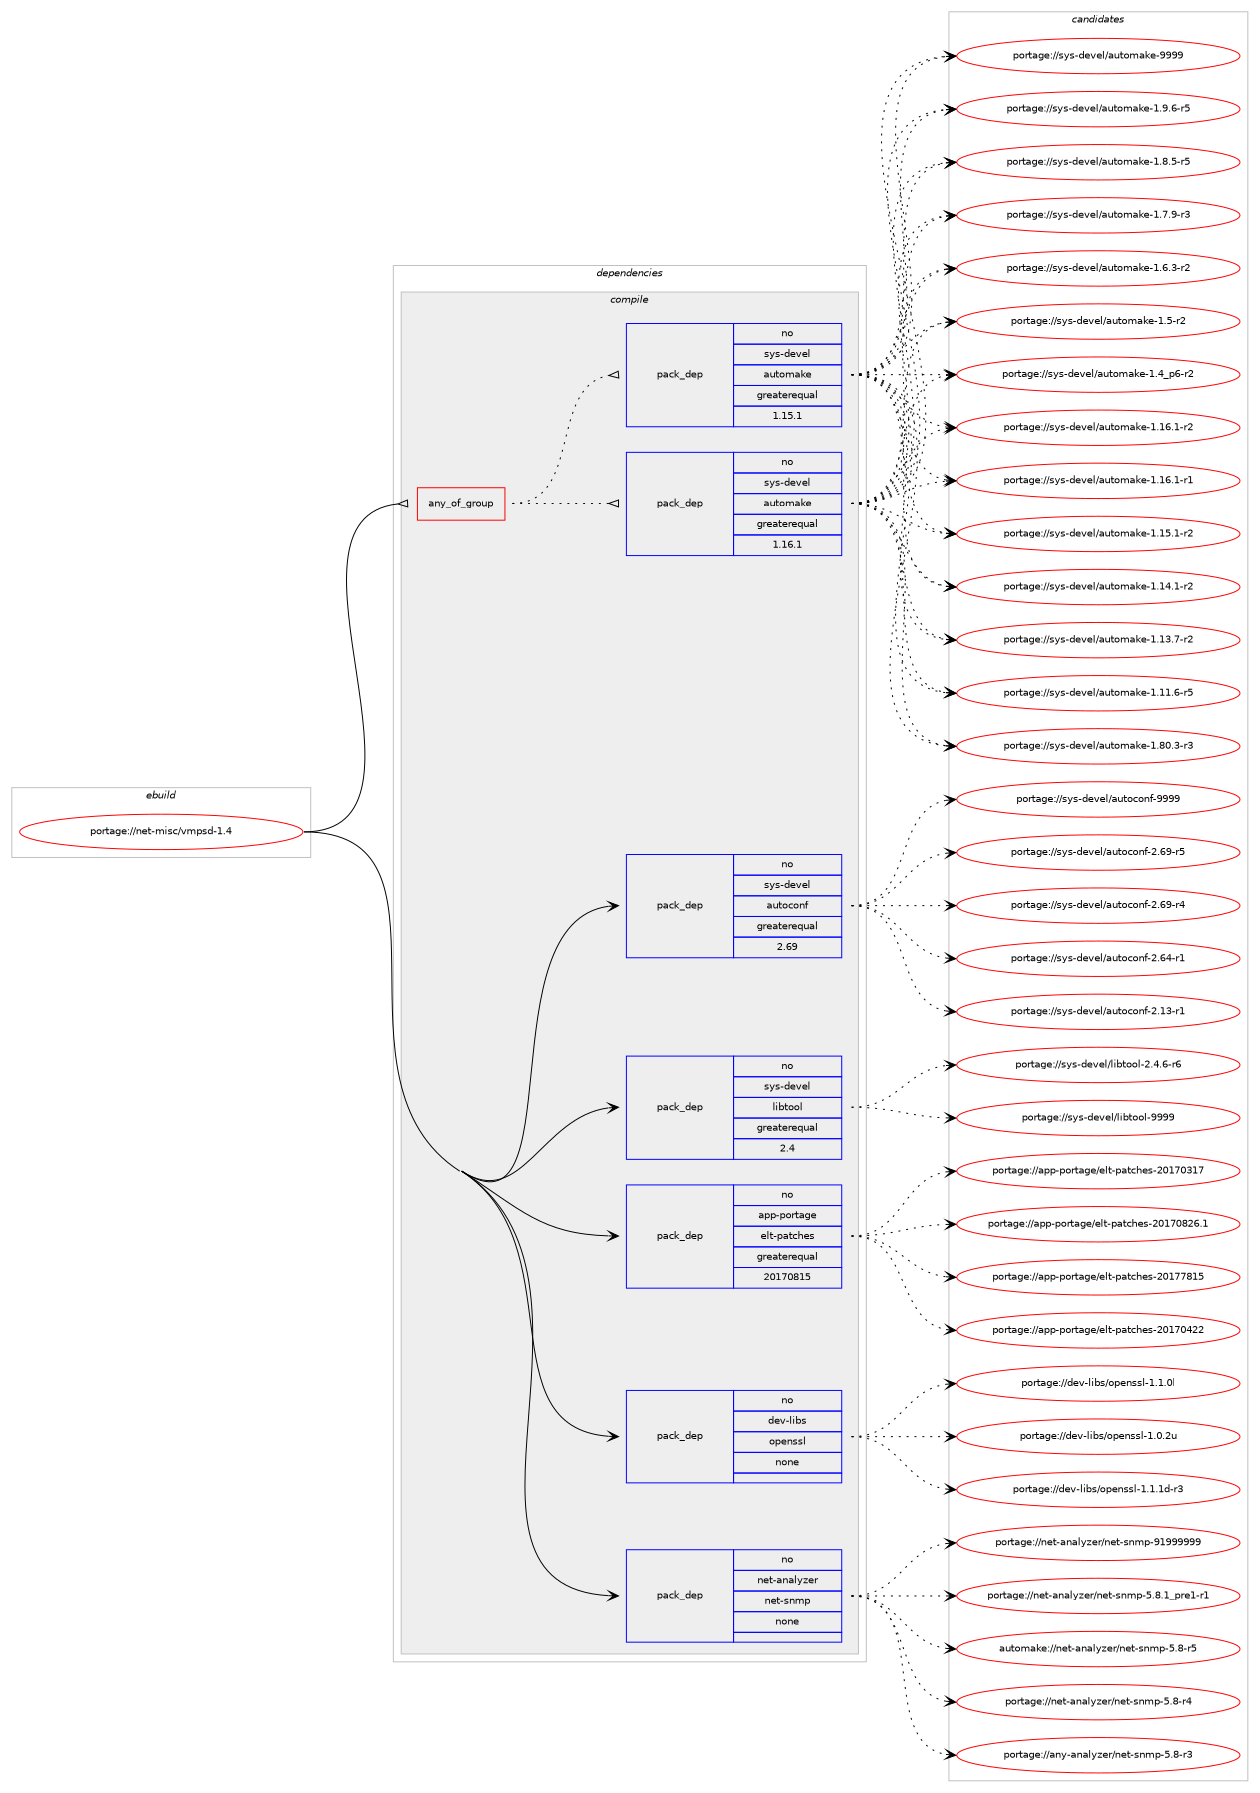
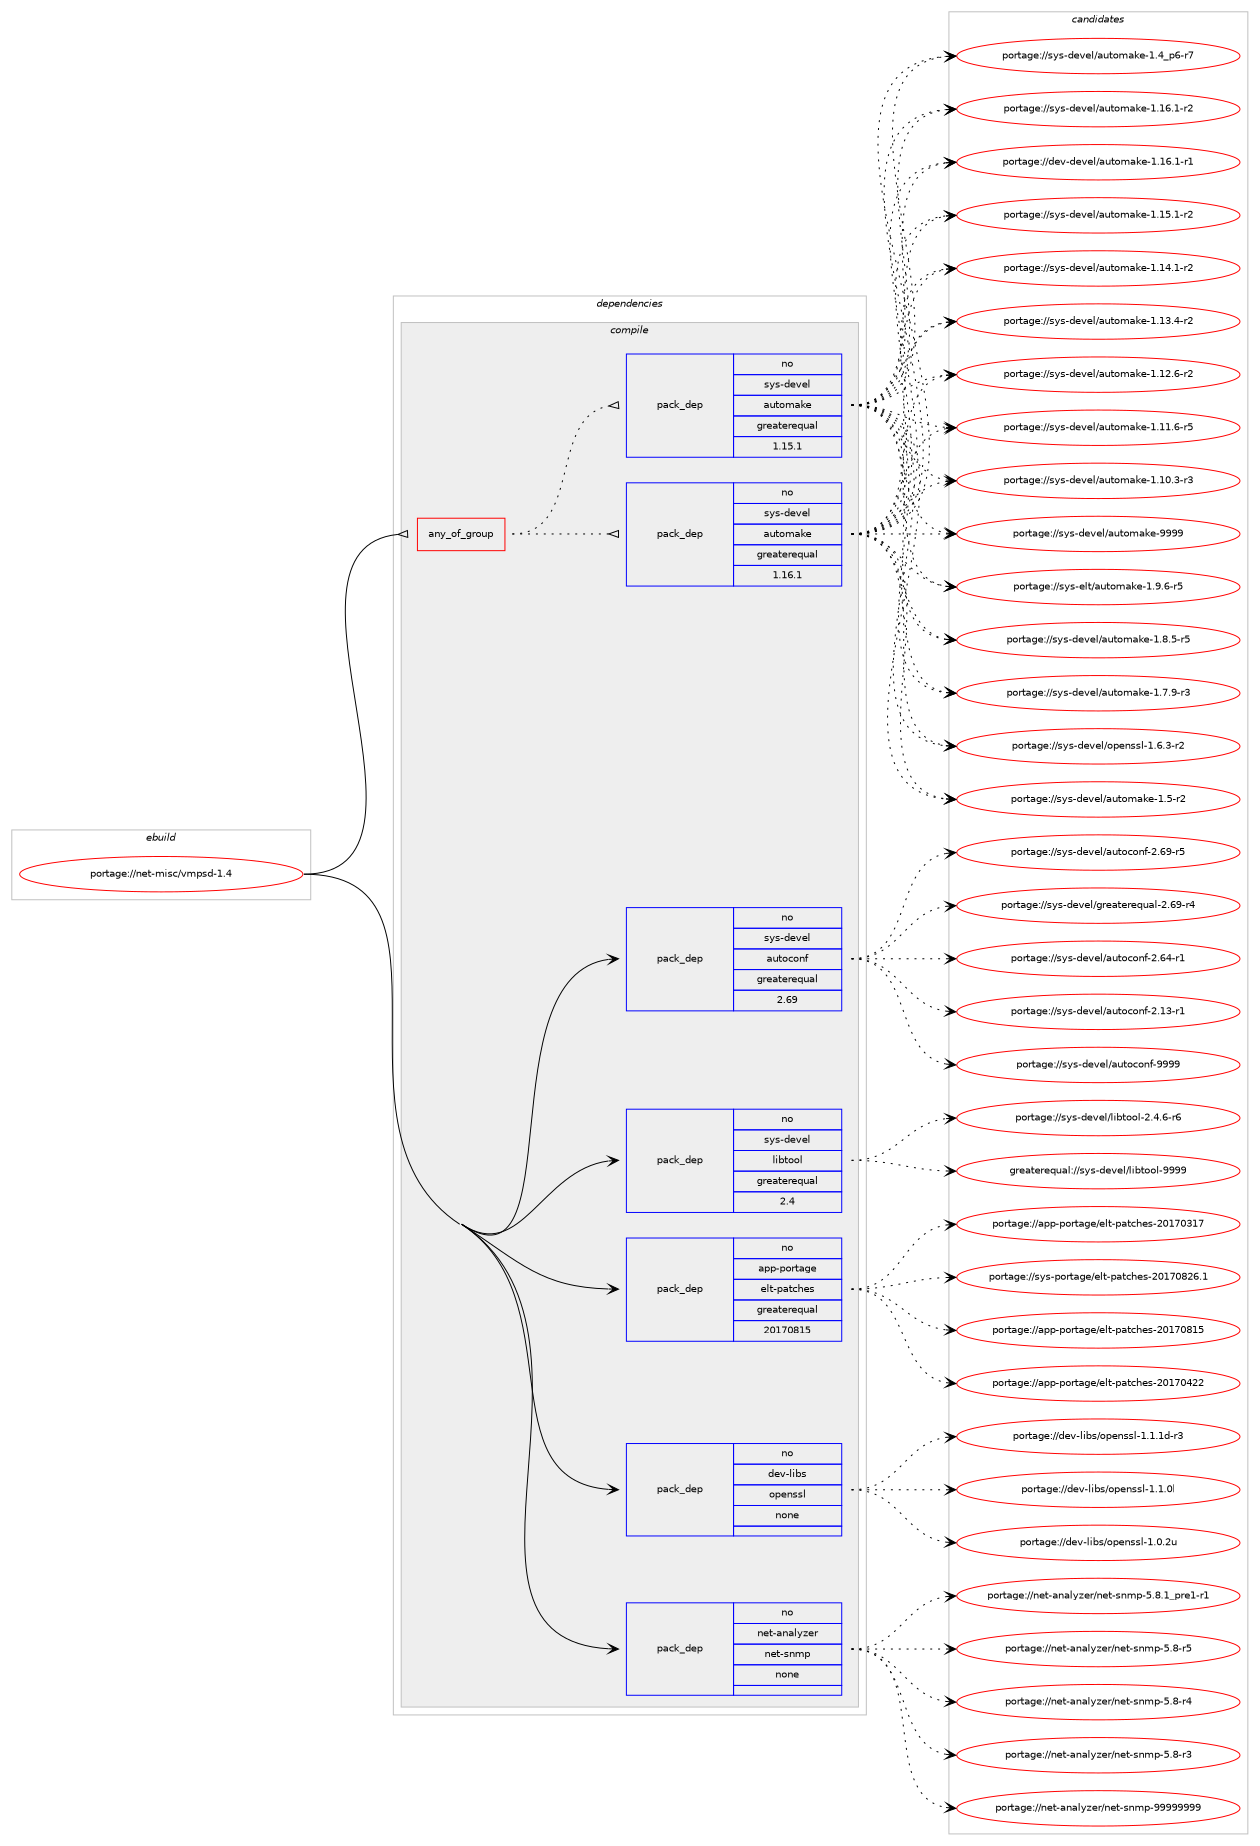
node "portage://sys-devel/automake-1.9.6-r5": label "portage://sys-devel/automake-1.9.6-r5" -> "portage://sys-elt/automake-1.9.6-r5"
node "portage://sys-devel/automake-1.6.3-r2": label "portage://sys-devel/automake-1.6.3-r2" -> "portage://sys-devel/openssl-1.6.3-r2"
node "portage://sys-devel/automake-1.12.6-r2": added
node "portage://sys-devel/automake-1.4_p6-r2": label "portage://sys-devel/automake-1.4_p6-r2" -> "portage://sys-devel/automake-1.4_p6-r7"
node "portage://sys-devel/automake-1.16.1-r1": label "portage://sys-devel/automake-1.16.1-r1" -> "portage://dev-devel/automake-1.16.1-r1"
node "portage://sys-devel/automake-1.13.7-r2": label "portage://sys-devel/automake-1.13.7-r2" -> "portage://sys-devel/automake-1.13.4-r2"
node "portage://sys-devel/automake-1.80.3-r3": label "portage://sys-devel/automake-1.80.3-r3" -> "portage://sys-devel/automake-1.10.3-r3"
node "portage://sys-devel/autoconf-2.69-r4": label "portage://sys-devel/autoconf-2.69-r4" -> "portage://sys-devel/greaterequal-2.69-r4"
node "portage://sys-devel/libtool-9999": label "portage://sys-devel/libtool-9999" -> "greaterequal://sys-devel/libtool-9999"
node "portage://app-portage/elt-patches-20170826.1": label "portage://app-portage/elt-patches-20170826.1" -> "portage://sys-portage/elt-patches-20170826.1"
node "portage://app-portage/elt-patches-20177815": label "portage://app-portage/elt-patches-20177815" -> "portage://app-portage/elt-patches-20170815"
node "portage://net-analyzer/net-snmp-91999999": label "portage://net-analyzer/net-snmp-91999999" -> "portage://net-analyzer/net-snmp-99999999"
node "automake://net-analyzer/net-snmp-5.8-r5": label "automake://net-analyzer/net-snmp-5.8-r5" -> "portage://net-analyzer/net-snmp-5.8-r5"
node "portage://any-analyzer/net-snmp-5.8-r3": label "portage://any-analyzer/net-snmp-5.8-r3" -> "portage://net-analyzer/net-snmp-5.8-r3"
